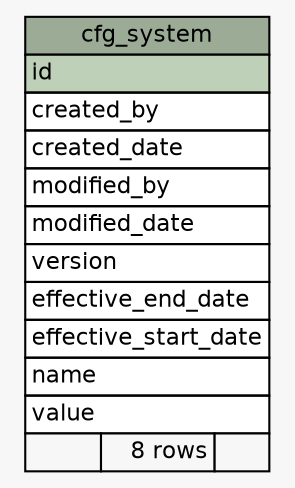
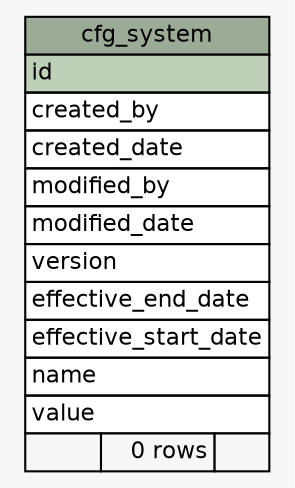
node "cfg_system": text "8 rows" -> "0 rows"
